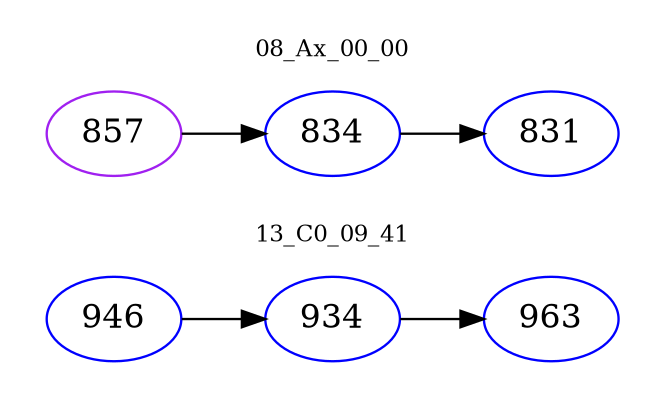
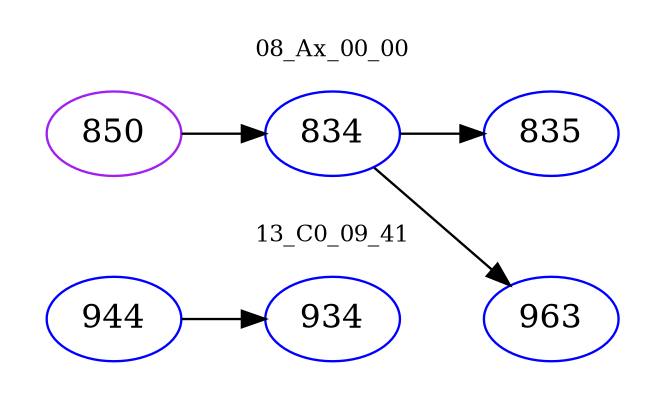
node "857": label "857" -> "850"
node "831": label "831" -> "835"
node "946": label "946" -> "944"
edge "934" -> "963": now "834" -> "963"
